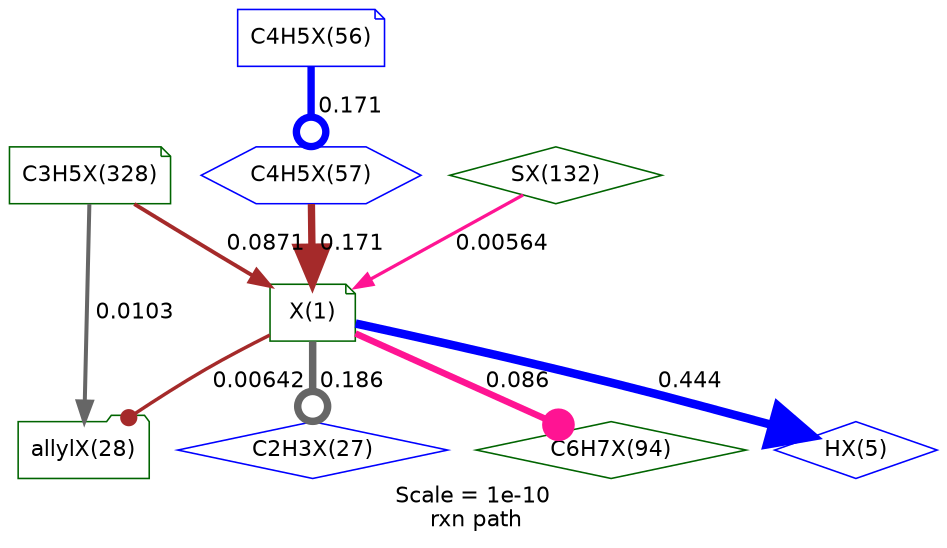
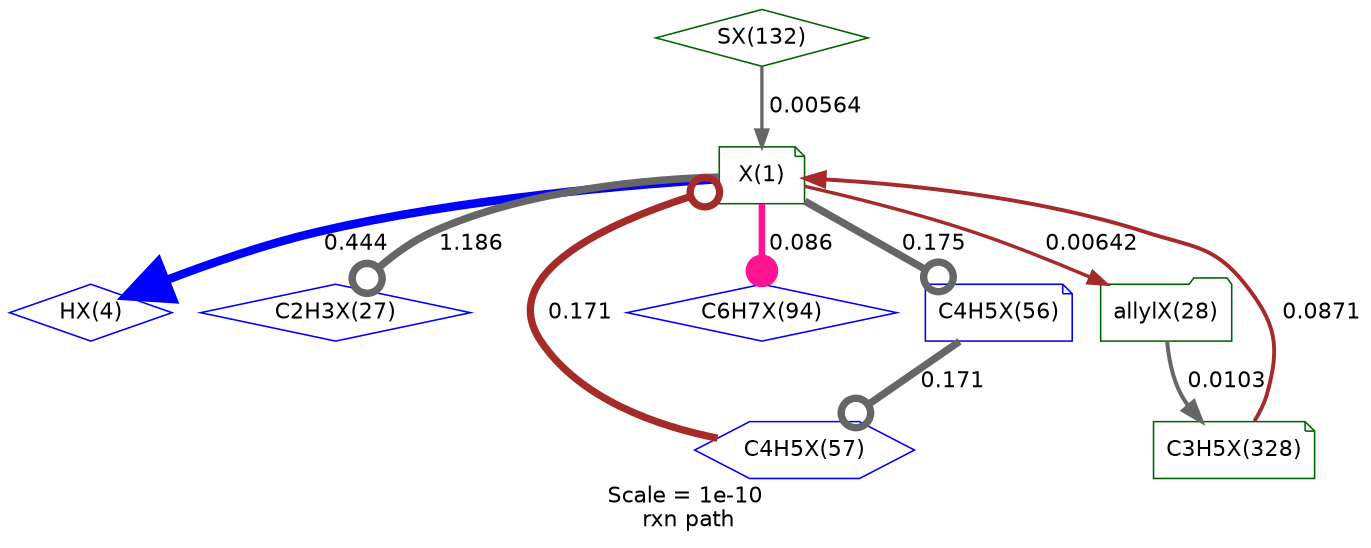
edge "C4H5X(56)" -> "C4H5X(57)": color blue -> gray40
edge "C4H5X(57)" -> "X(1)": arrowhead normal -> odot
edge "X(1)" -> "C4H5X(56)": added, label "0.175"
edge "SX(132)" -> "X(1)": color deeppink -> gray40
edge "C3H5X(328)" -> "allylX(28)": reversed
edge "X(1)" -> "allylX(28)": arrowhead dot -> normal
edge "X(1)" -> "C2H3X(27)": label " 0.186" -> " 1.186"
node "C6H7X(94)": color darkgreen -> blue
node "HX(5)": label "HX(5)" -> "HX(4)"
